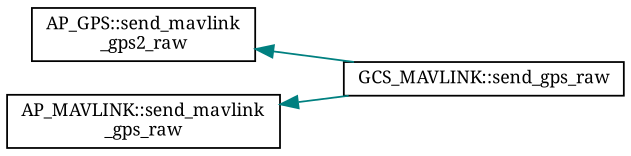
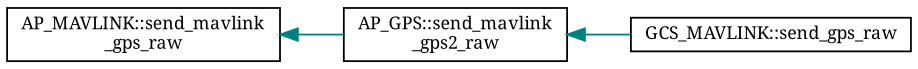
edge "GCS_MAVLINK::send_gps_raw" -> "AP_MAVLINK::send_mavlink _gps_raw": now "AP_GPS::send_mavlink _gps2_raw" -> "AP_MAVLINK::send_mavlink _gps_raw"
